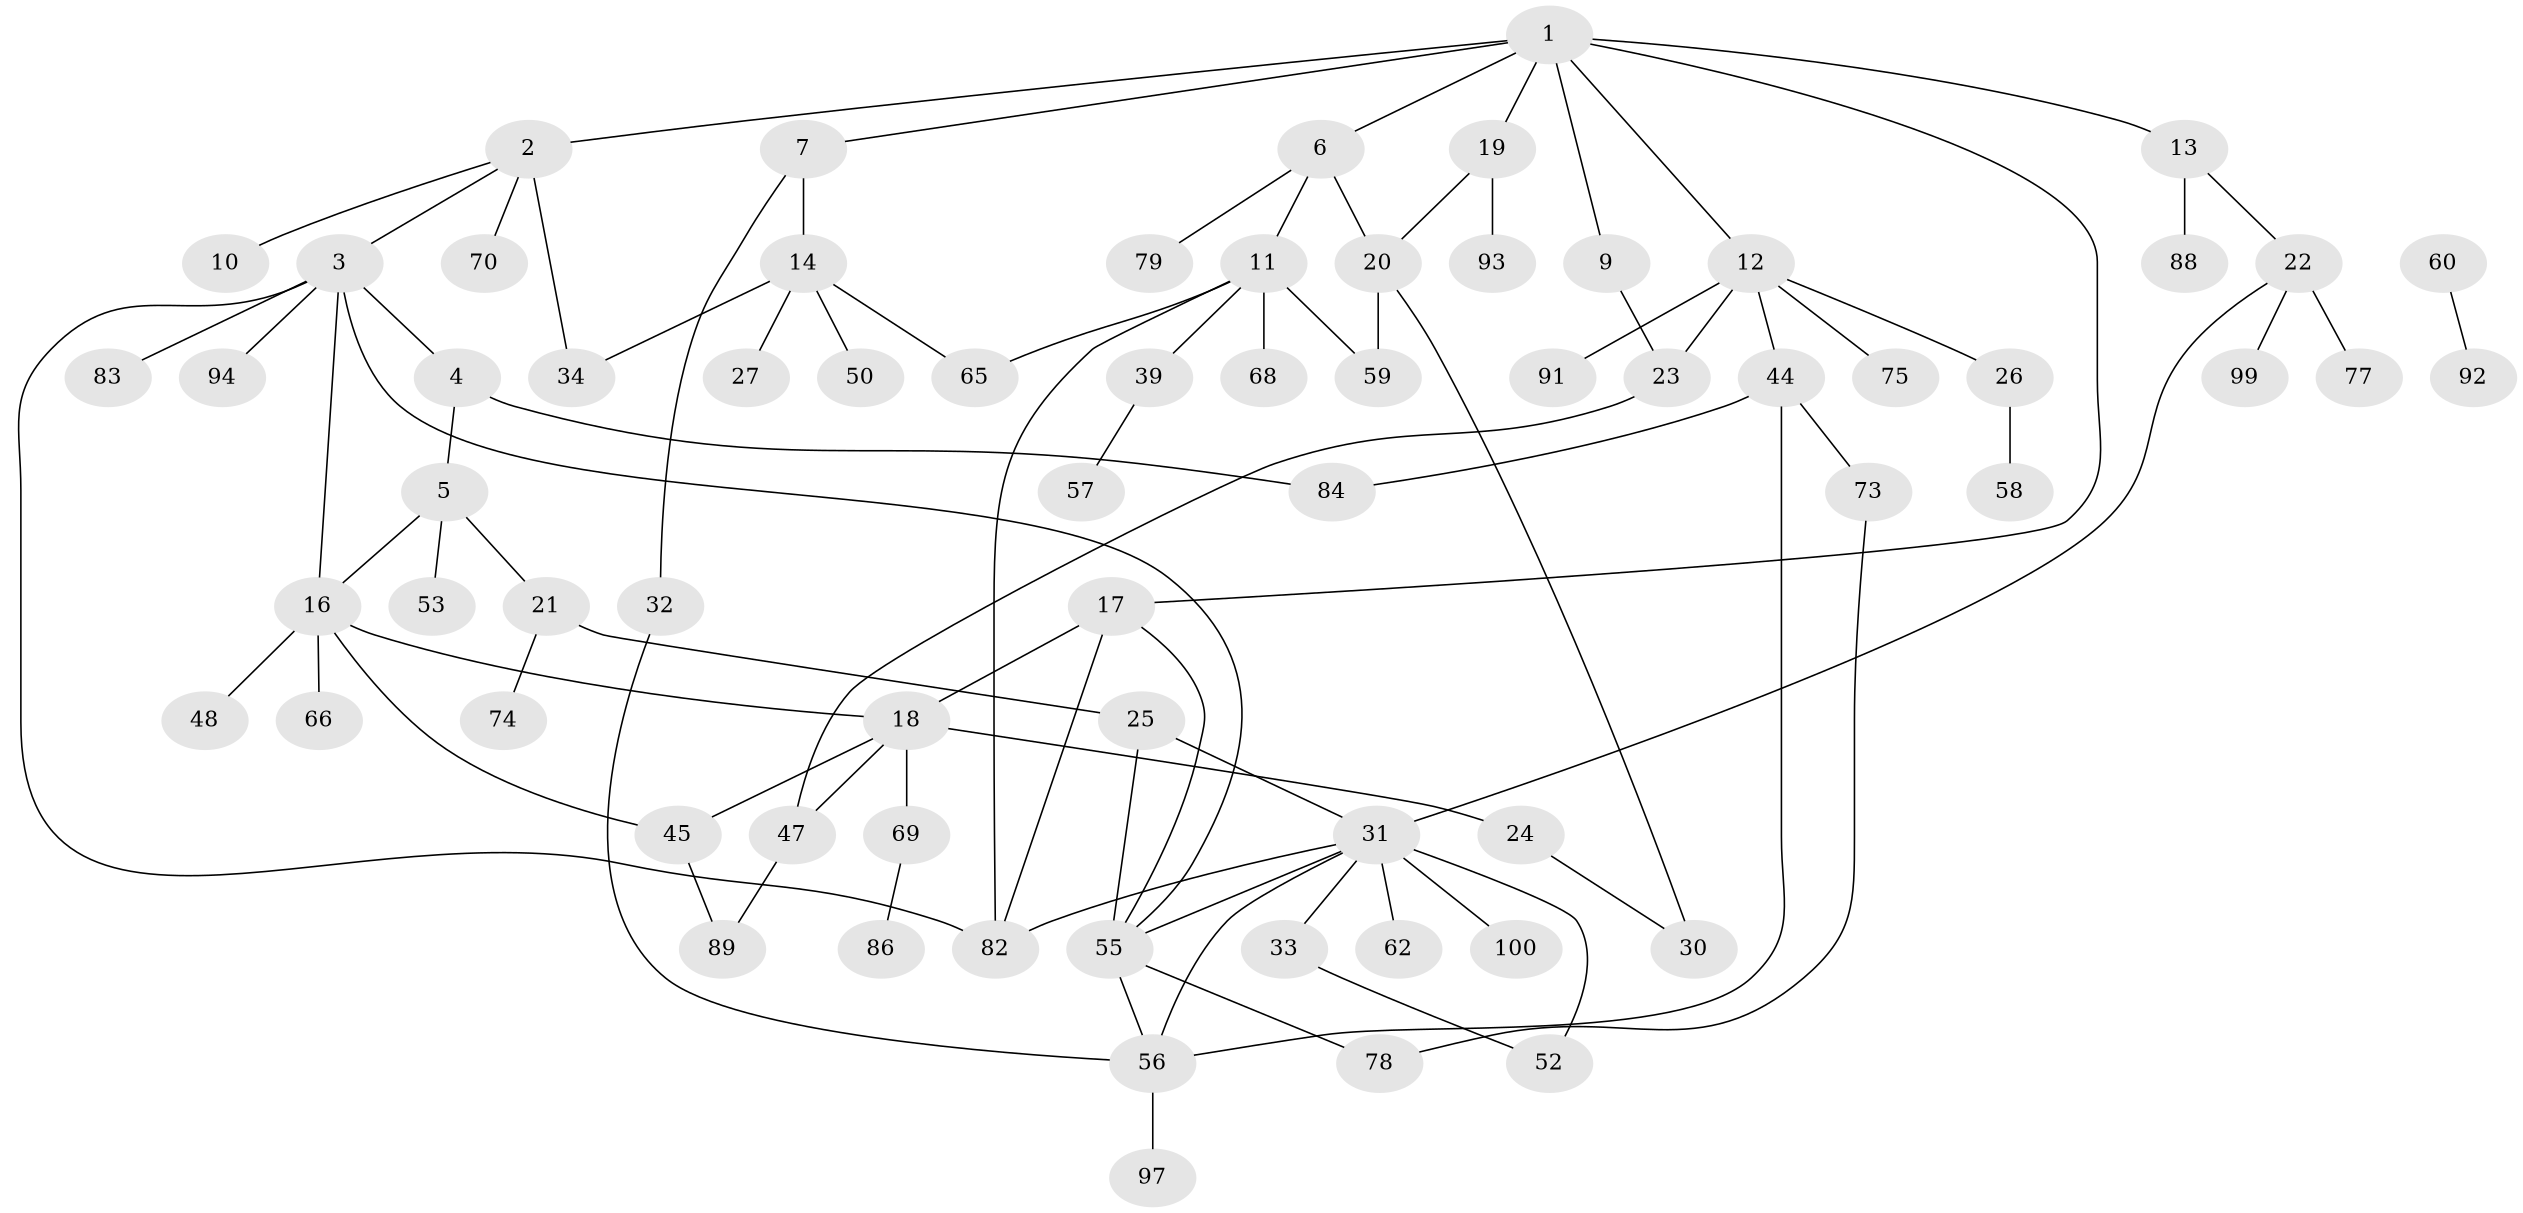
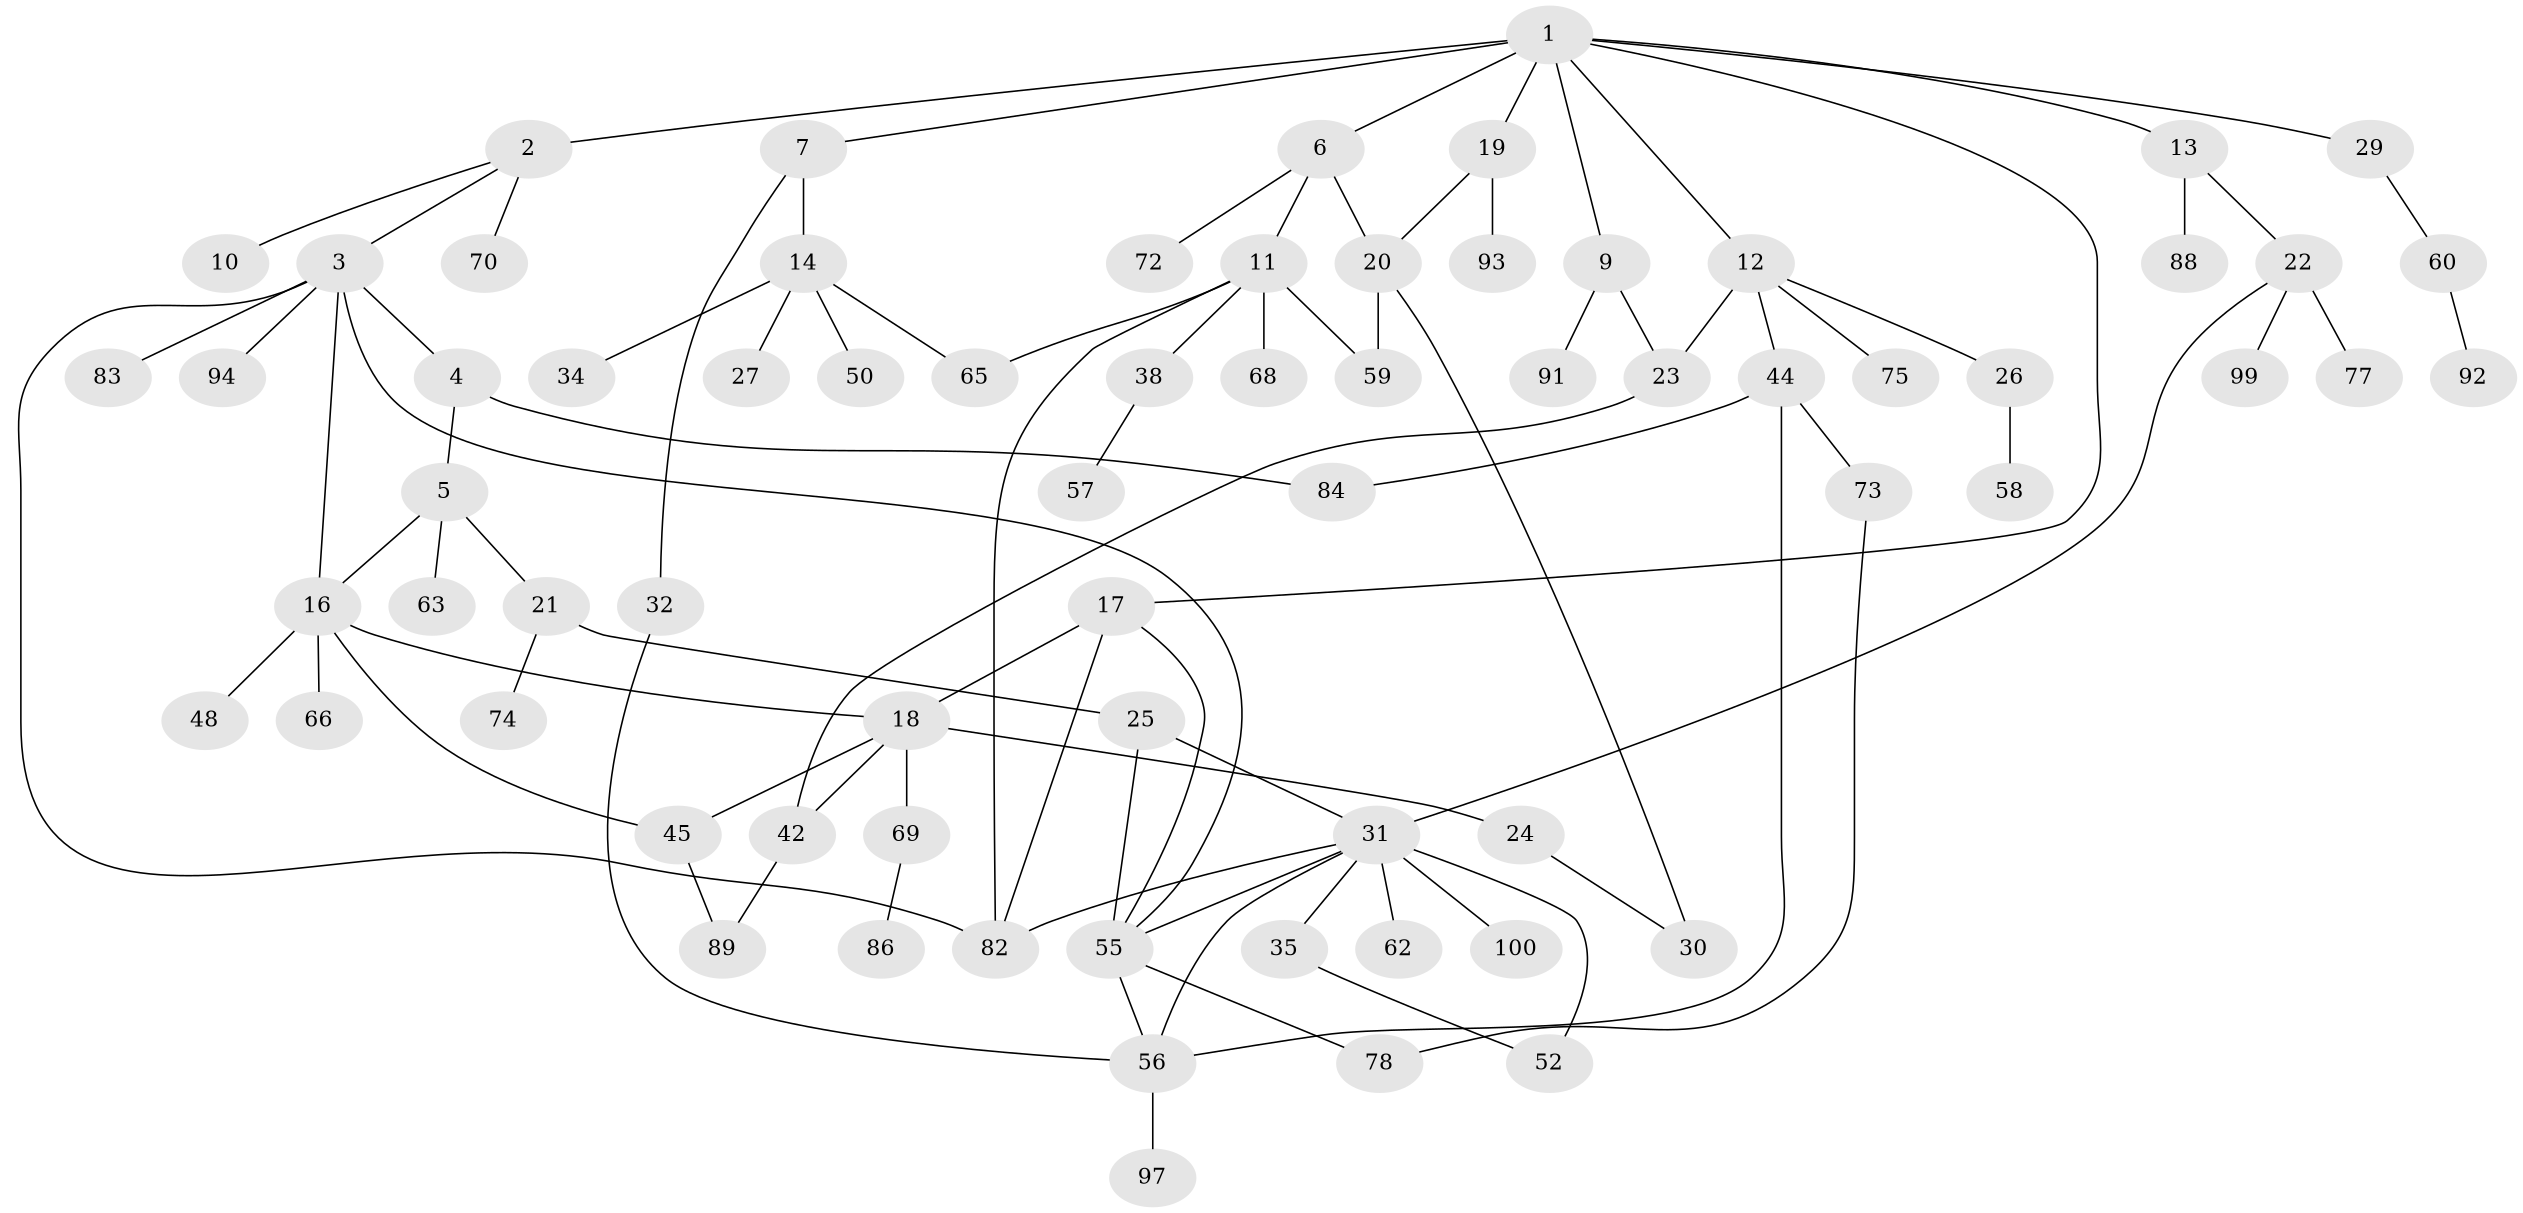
node "29": added
edge "2" -- "34": removed
node "79": label "79" -> "72"
edge "12" -- "91": now "9" -- "91"
node "39": label "39" -> "38"
node "53": label "53" -> "63"
node "47": label "47" -> "42"
node "33": label "33" -> "35"
